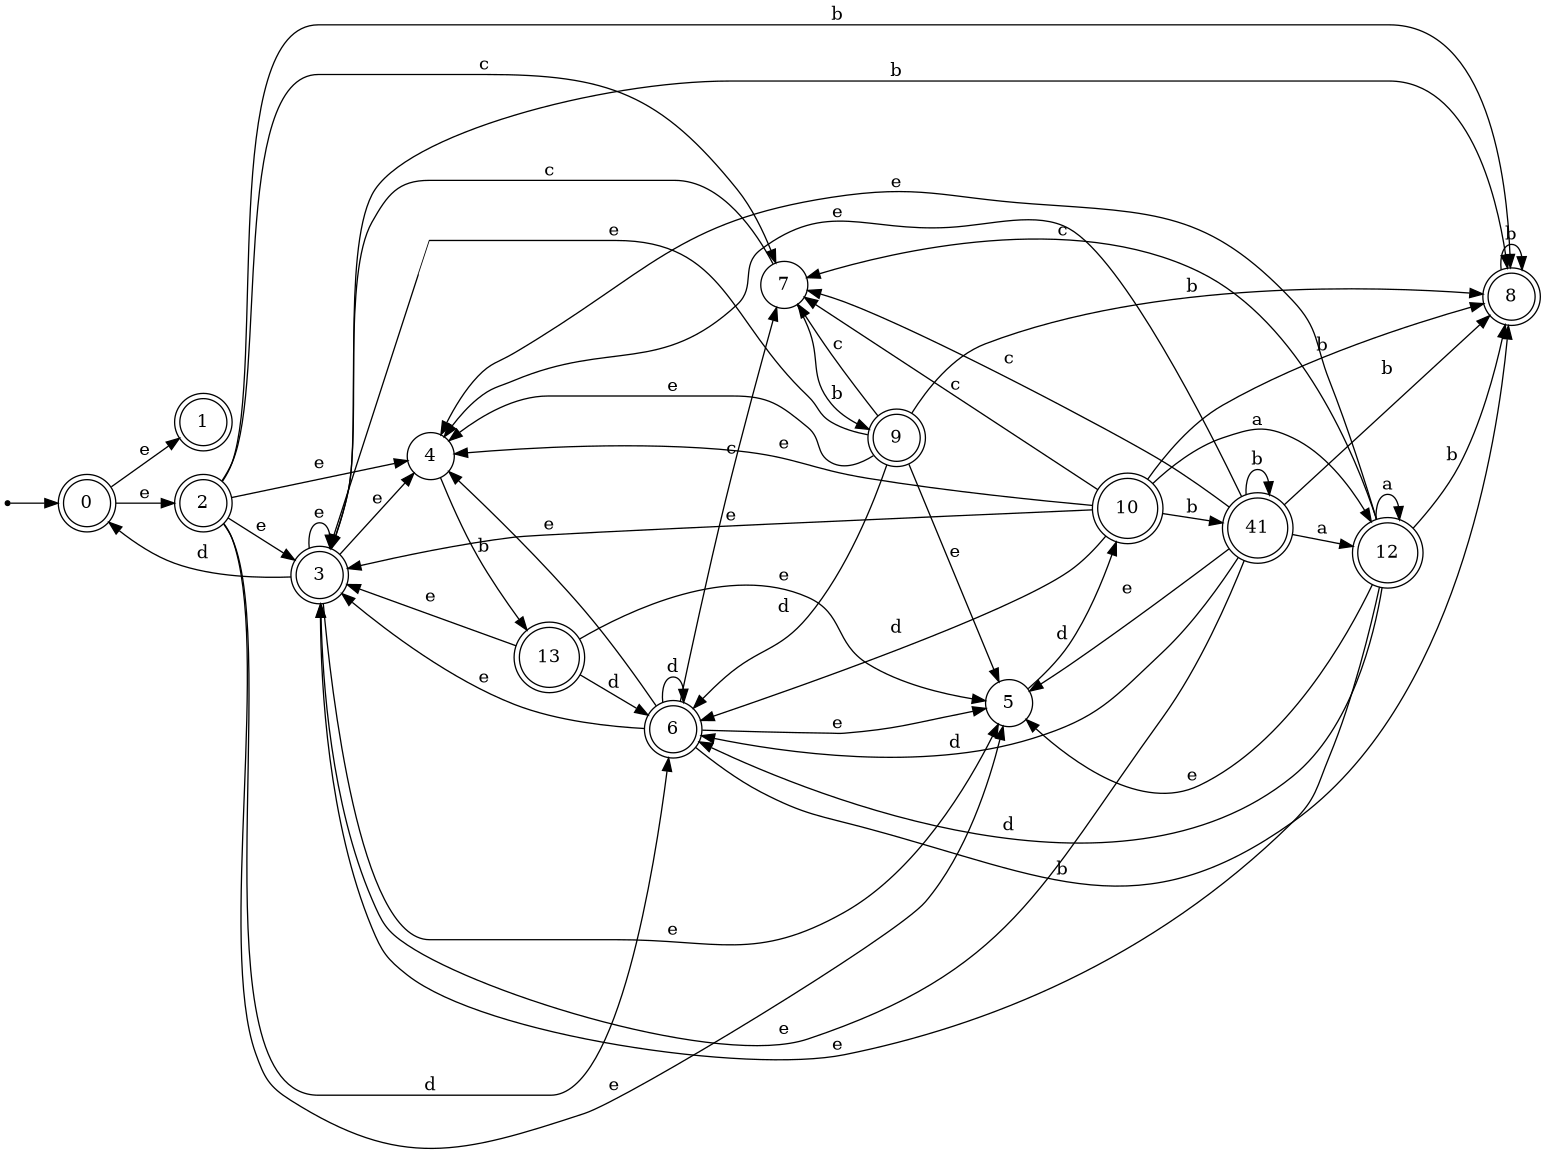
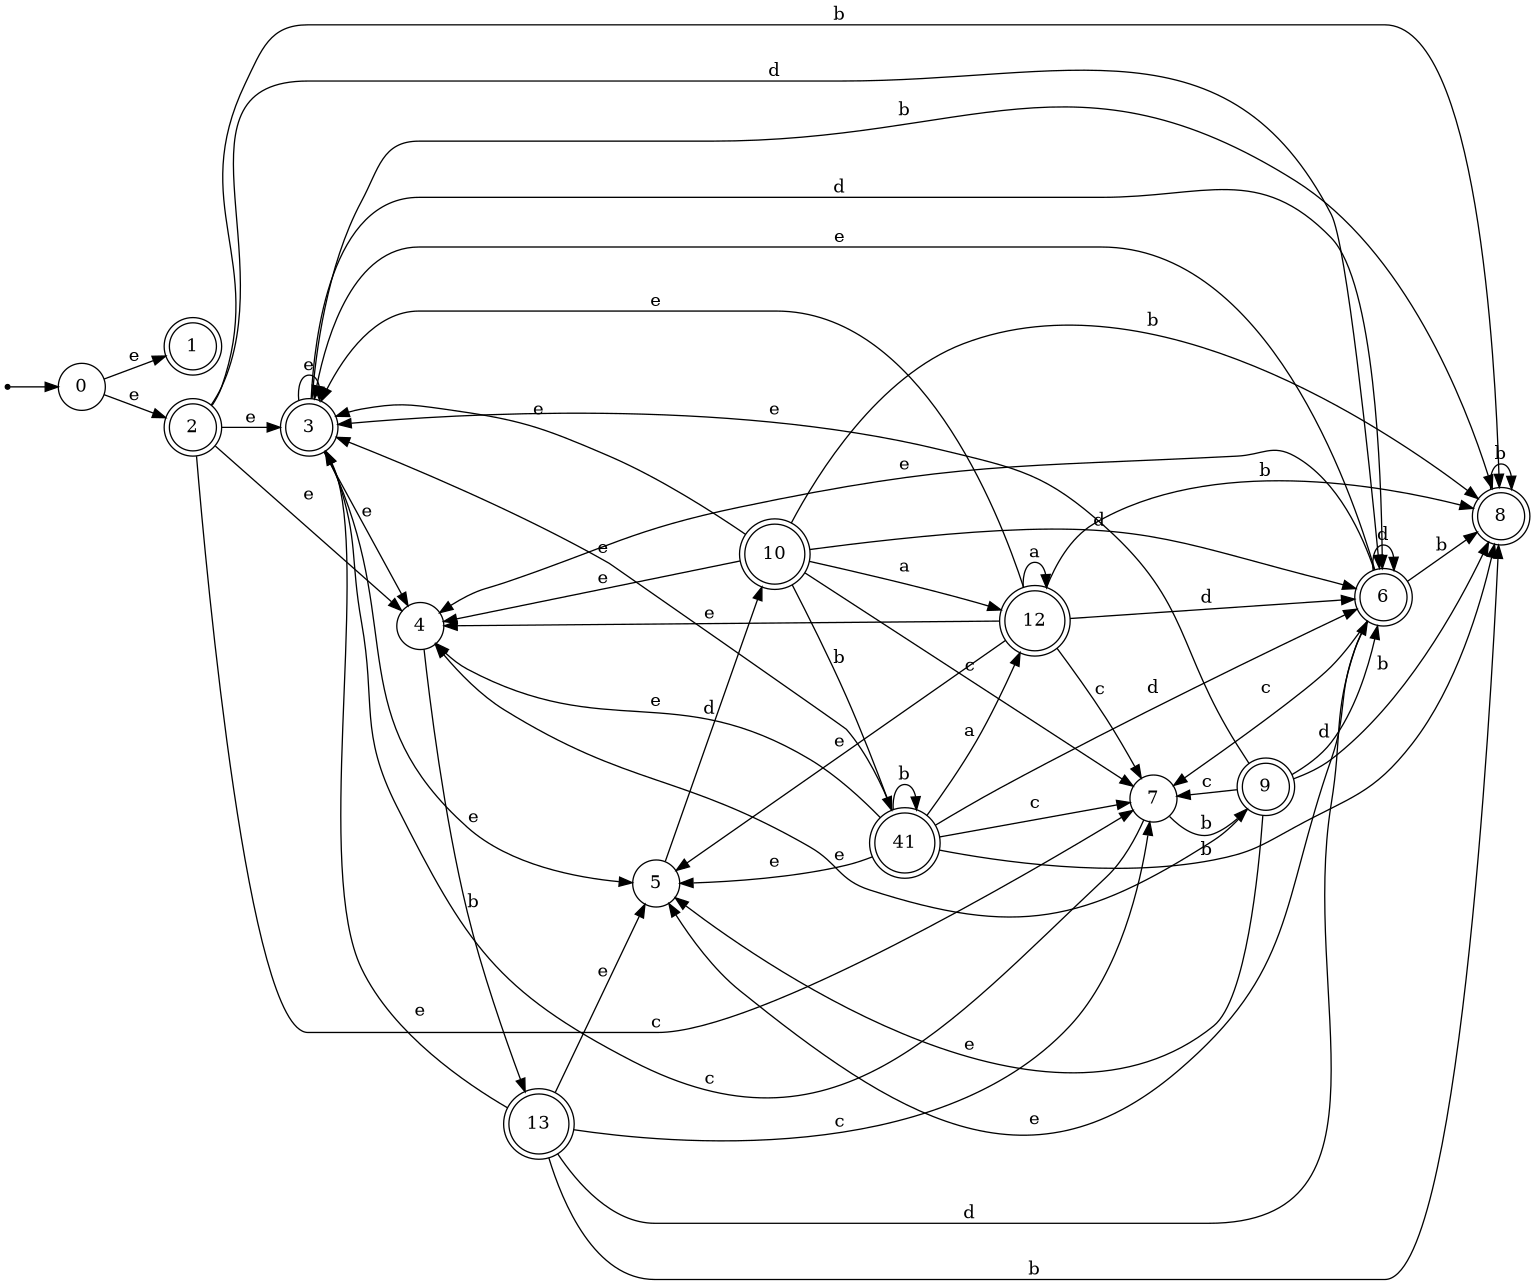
node "0": shape doublecircle -> circle
edge "3" -> "0": now "3" -> "6"
edge "13" -> "7": added, label "c"
edge "2" -> "5": removed, label "e"
edge "13" -> "8": added, label "b"
